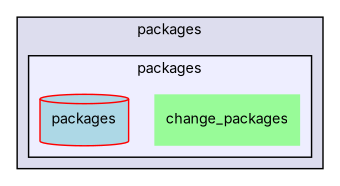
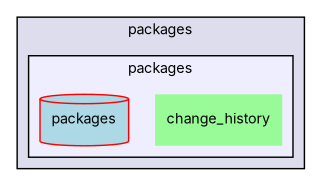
node "change_packages": label "change_packages" -> "change_history"
